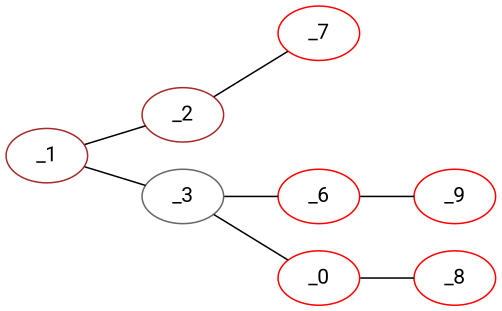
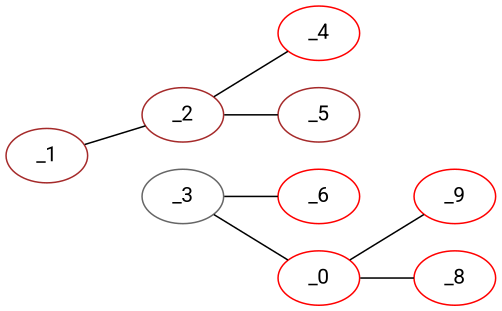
node "_7": label "_7" -> "_4"
node "_5": added
edge "_1" -- "_3": removed
edge "_6" -- "_9": now "_0" -- "_9"
